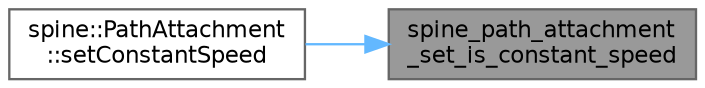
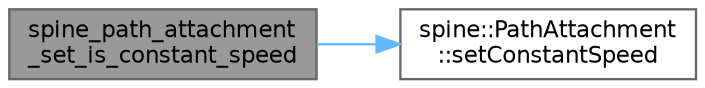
edge "spine::PathAttachment ::setConstantSpeed" -> "spine_path_attachment _set_is_constant_speed": reversed
